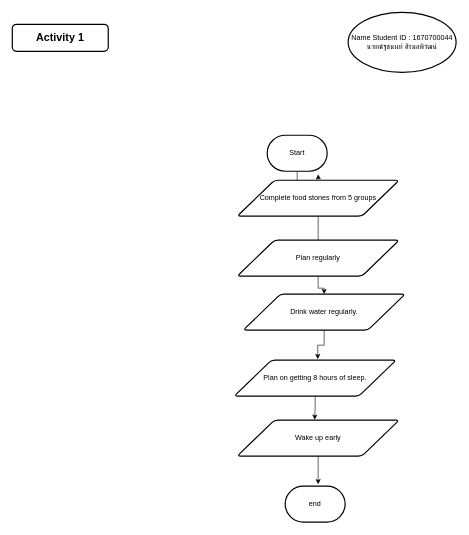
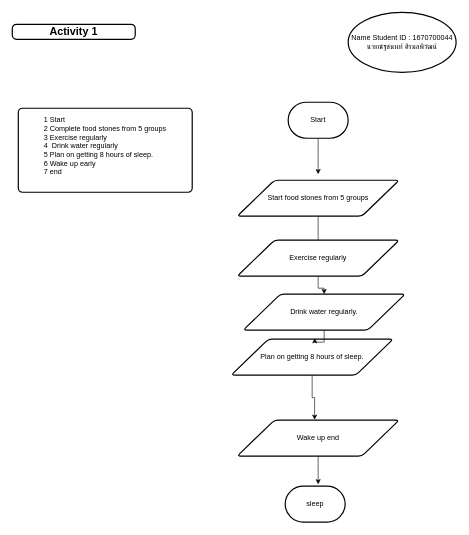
node "Activity 1": size 96x27 -> 123x15
node "1 Start 2 Complete food stones from 5 groups 3 Exercise regularly 4 Drink water regularly 5 Plan on getting 8 hours of sleep. 6 Wake up early 7 end": added
node "Start": moved (297, 153) -> (318, 120)
node "Complete food stones from 5 groups": label "Complete food stones from 5 groups" -> "Start food stones from 5 groups"
node "Plan regularly": label "Plan regularly" -> "Exercise regularly"
node "Plan on getting 8 hours of sleep.": moved (315, 378) -> (312, 357)
node "Wake up early": label "Wake up early" -> "Wake up end"
node "end": label "end" -> "sleep"
